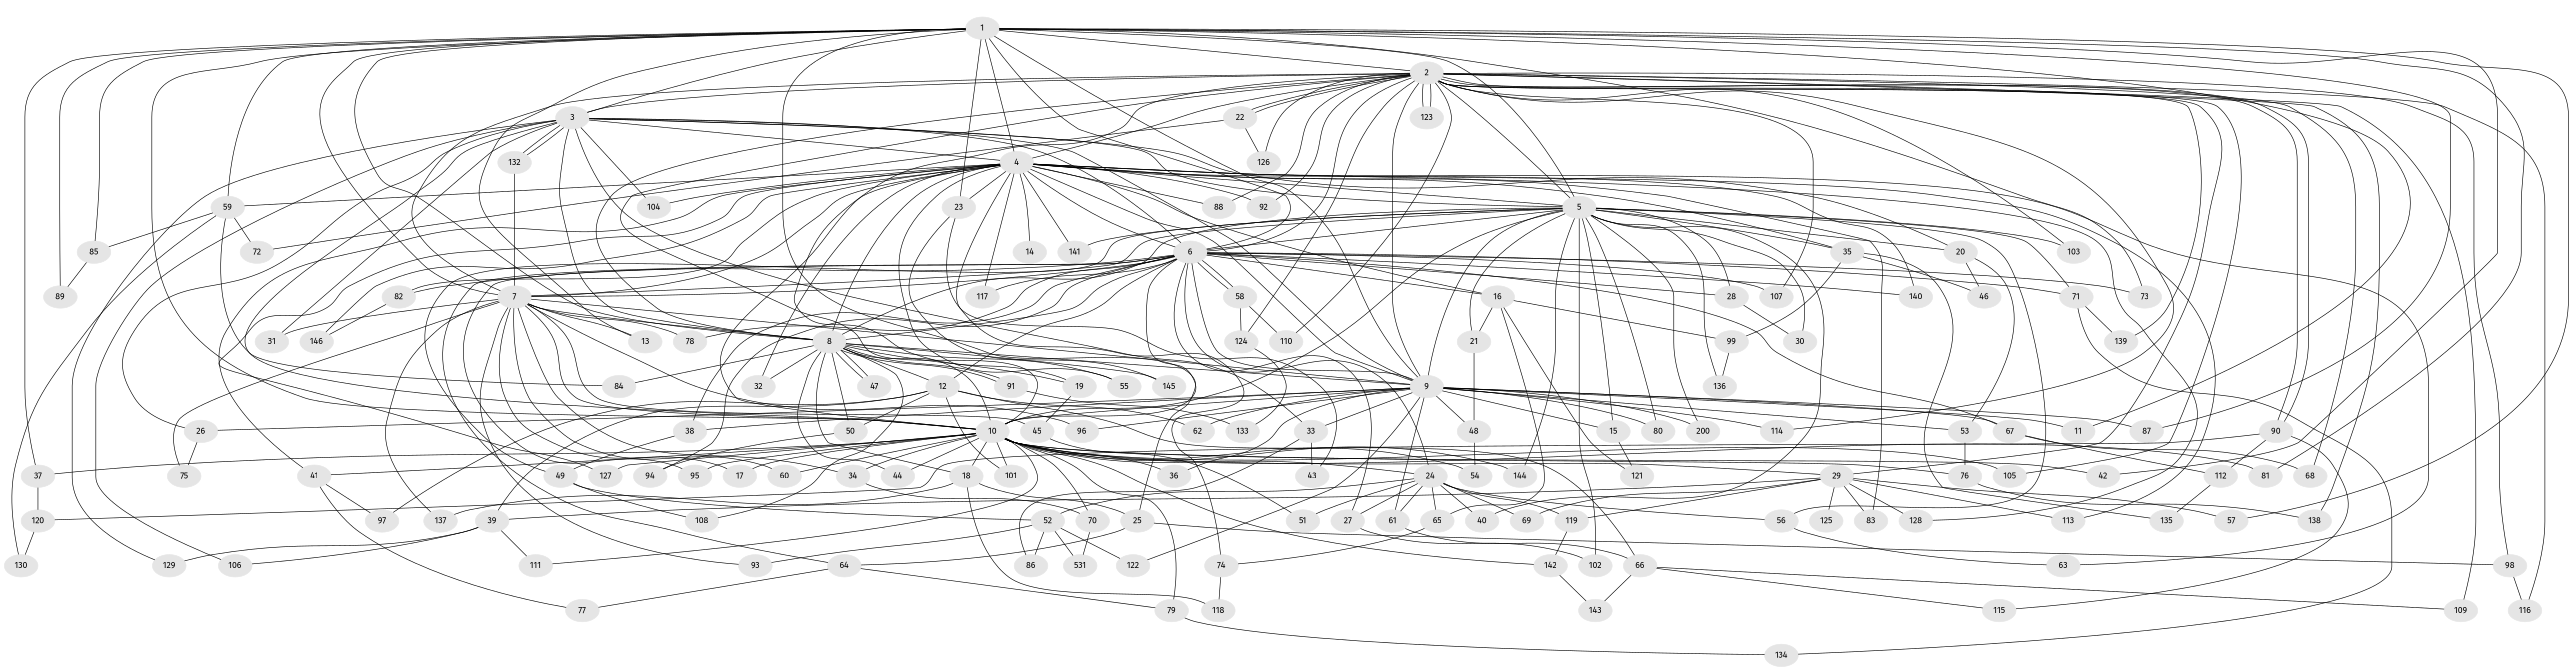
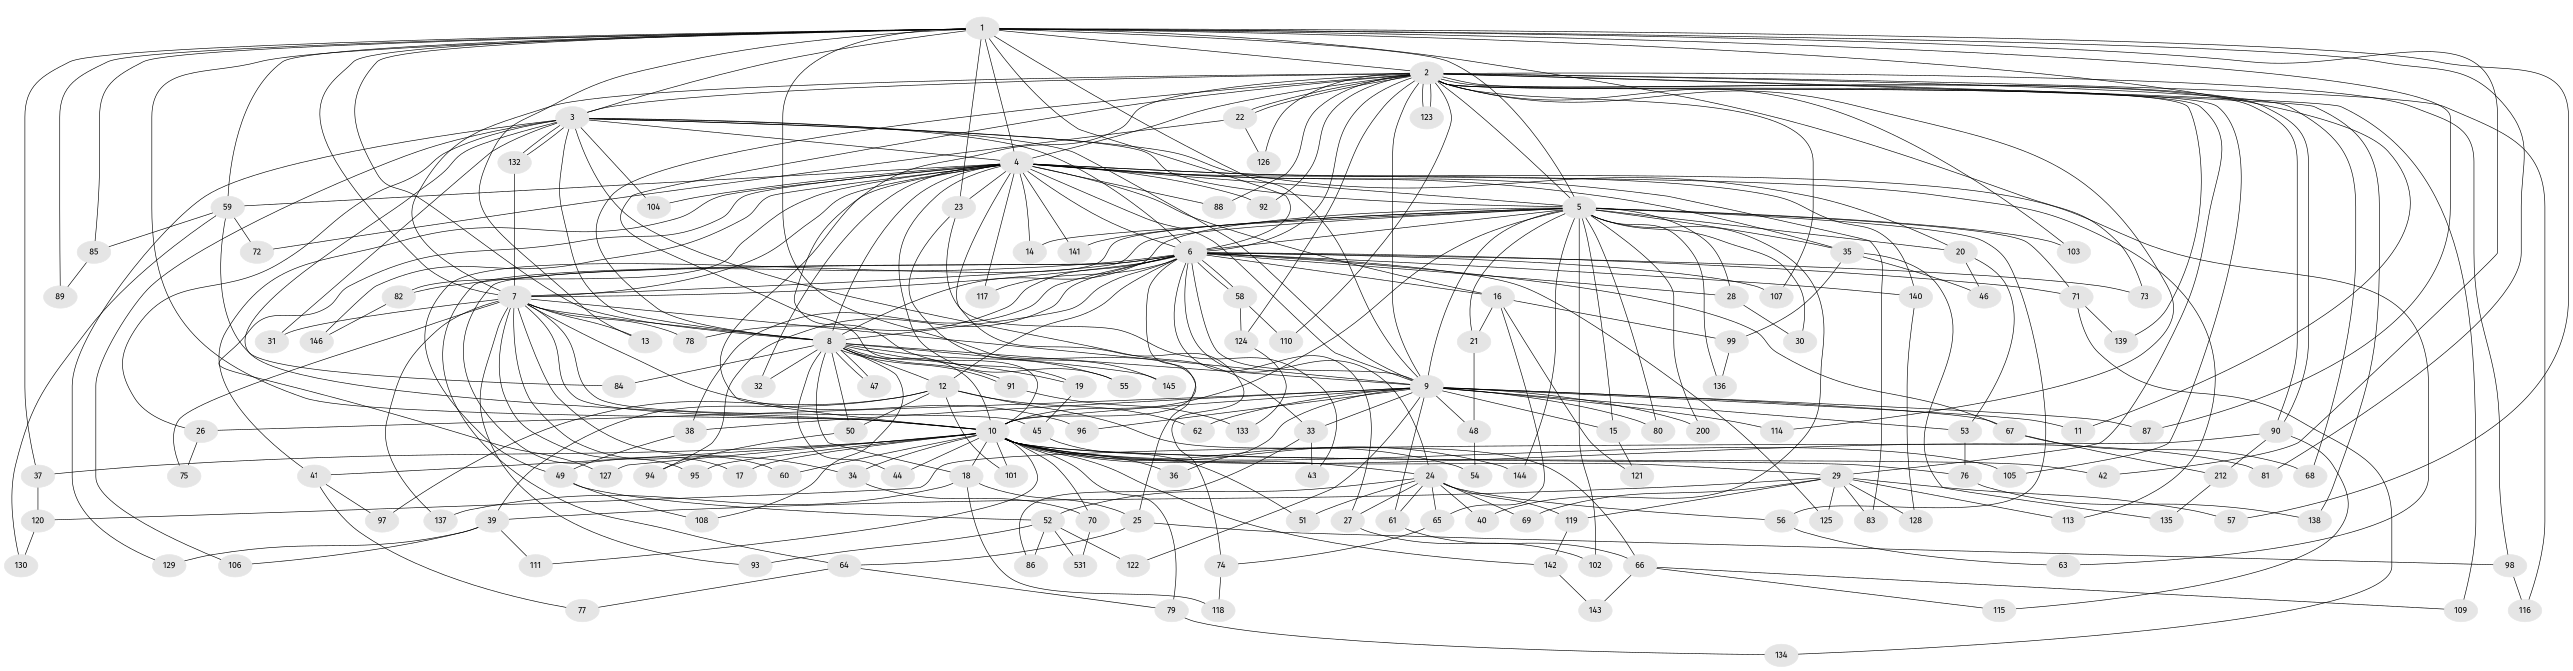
edge "4" -- "128": now "140" -- "128"
edge "5" -- "14": added
edge "6" -- "125": added
node "112": label "112" -> "212"
